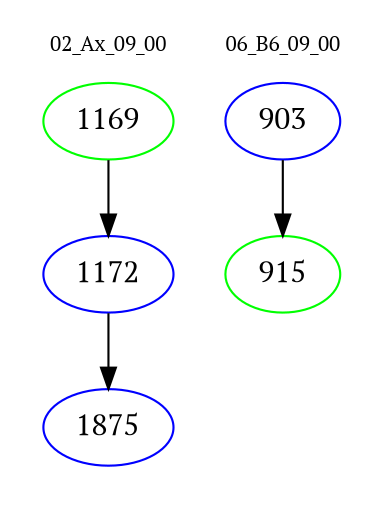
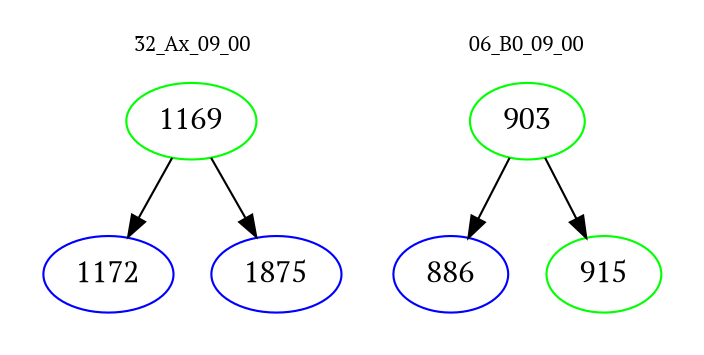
cluster "02_Ax_09_00": label "02_Ax_09_00" -> "32_Ax_09_00"
cluster "06_B6_09_00": label "06_B6_09_00" -> "06_B0_09_00"
node "903": color blue -> green
node "886": added
edge "1172" -> "1875": now "1169" -> "1875"
